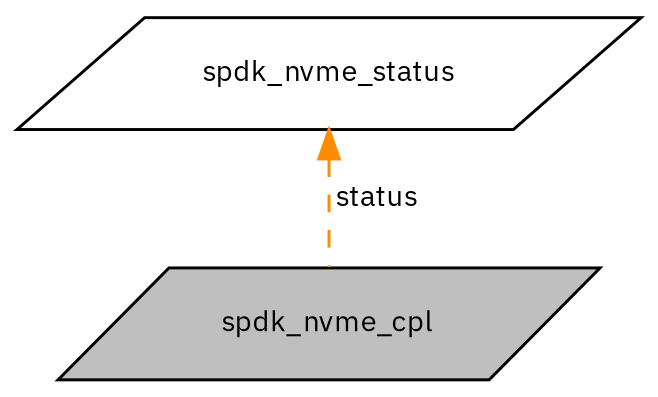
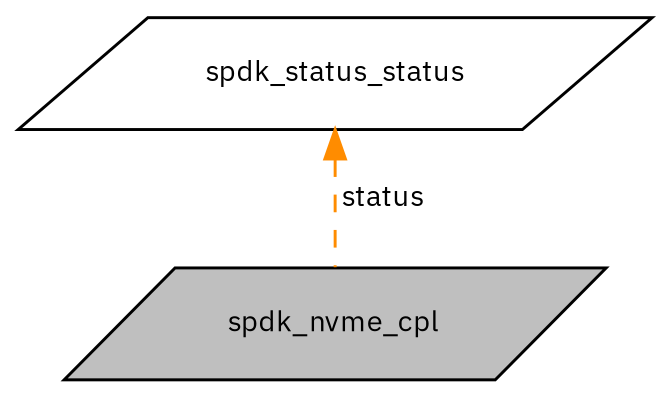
node "spdk_nvme_status": label "spdk_nvme_status" -> "spdk_status_status"
